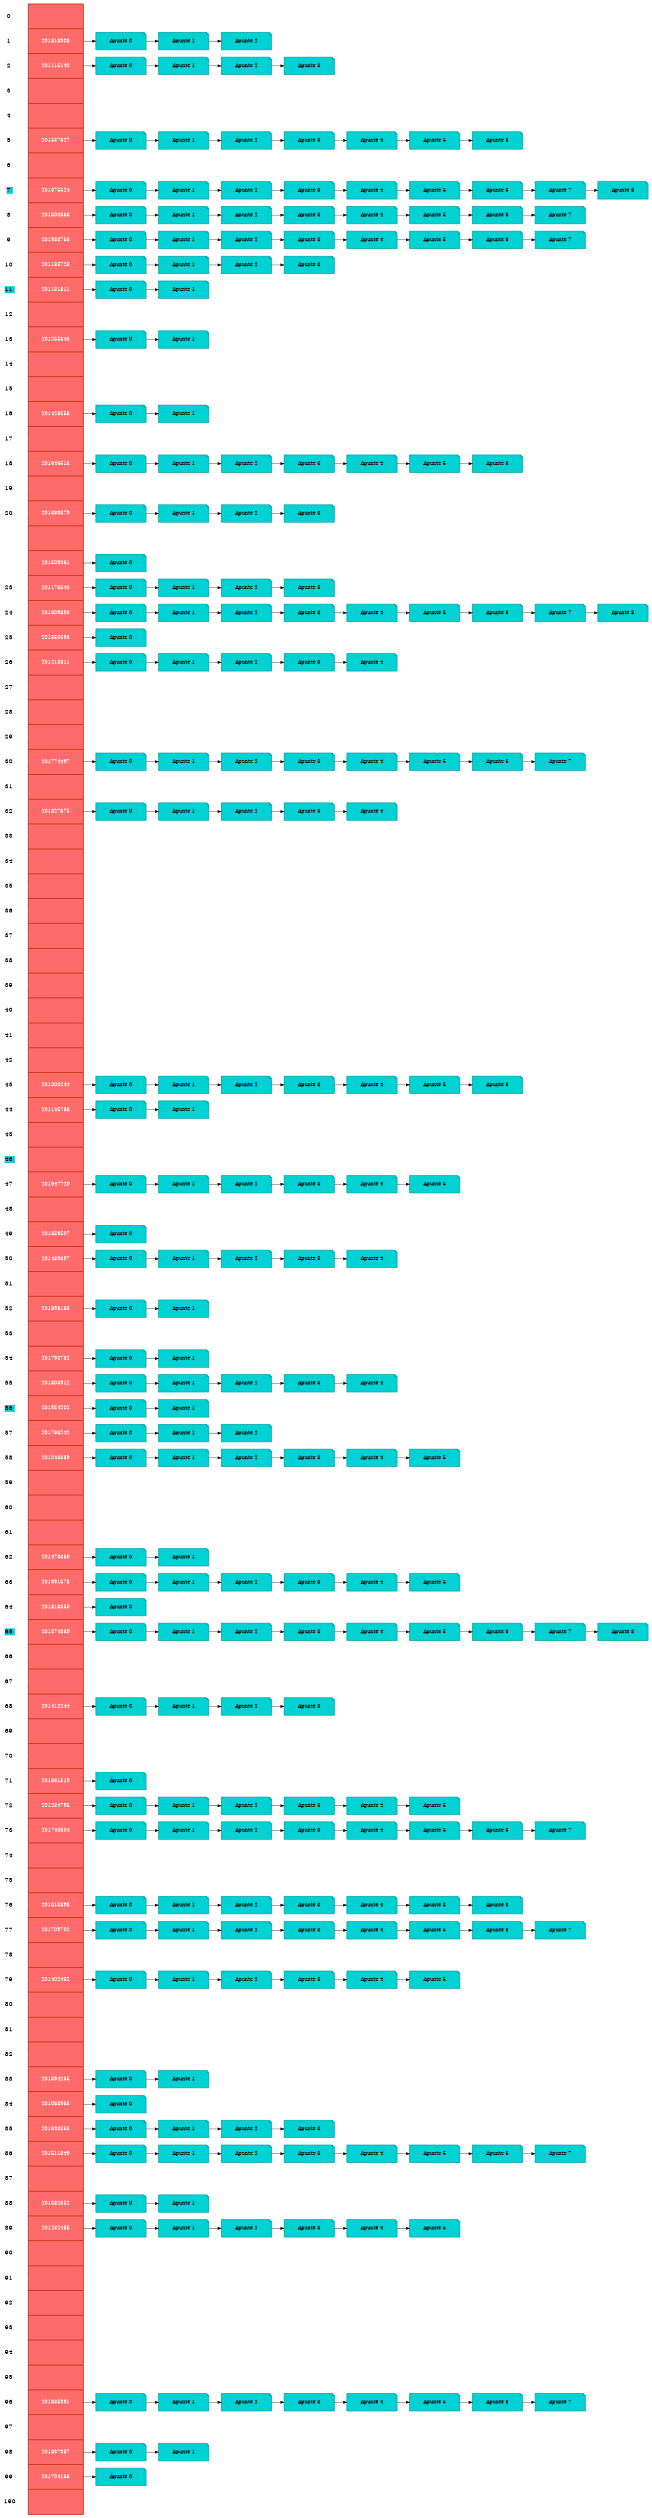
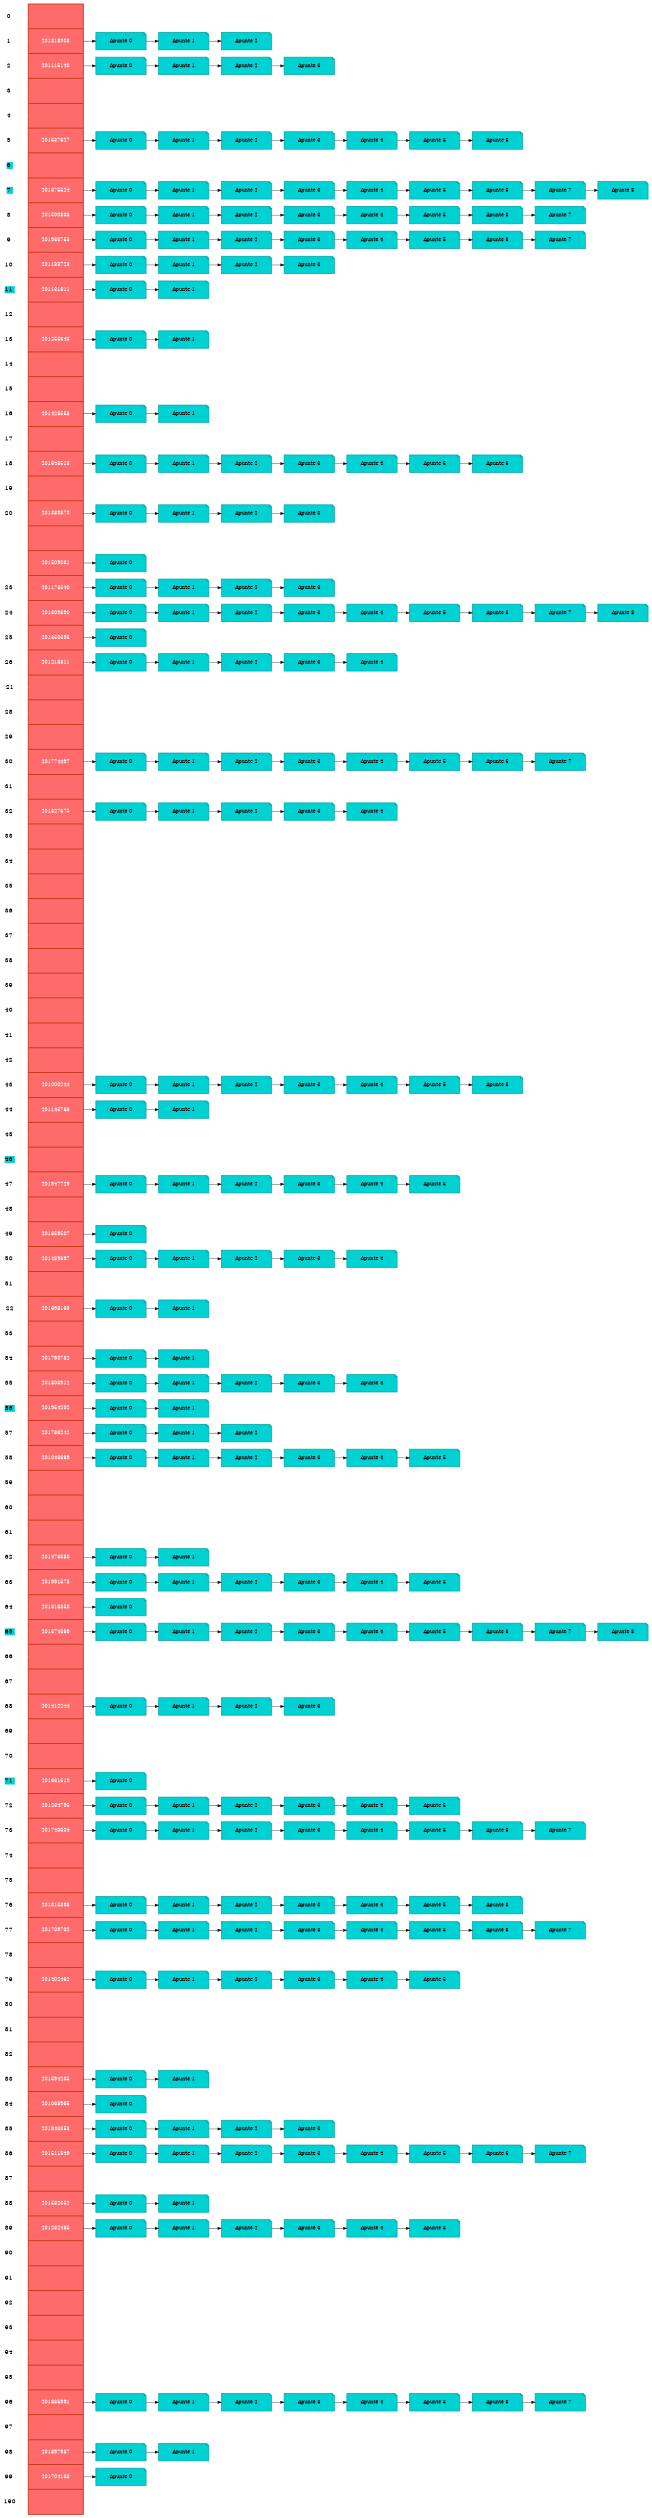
node "6": fillcolor white -> #00d2d3
node "27": label "27" -> "21"
node "52": label "52" -> "22"
node "71": fillcolor white -> #00d2d3
